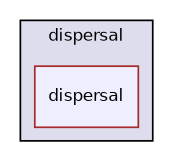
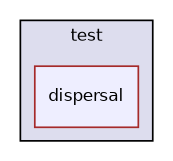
cluster "dispersal": label "dispersal" -> "test"
